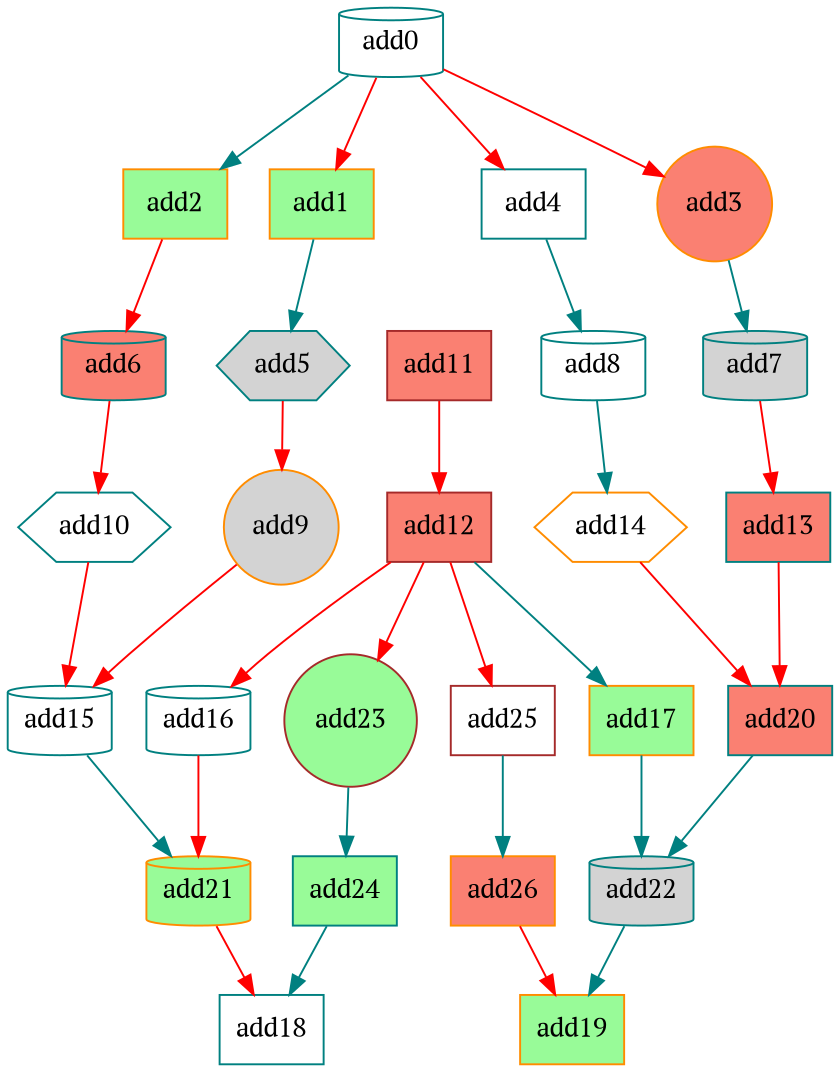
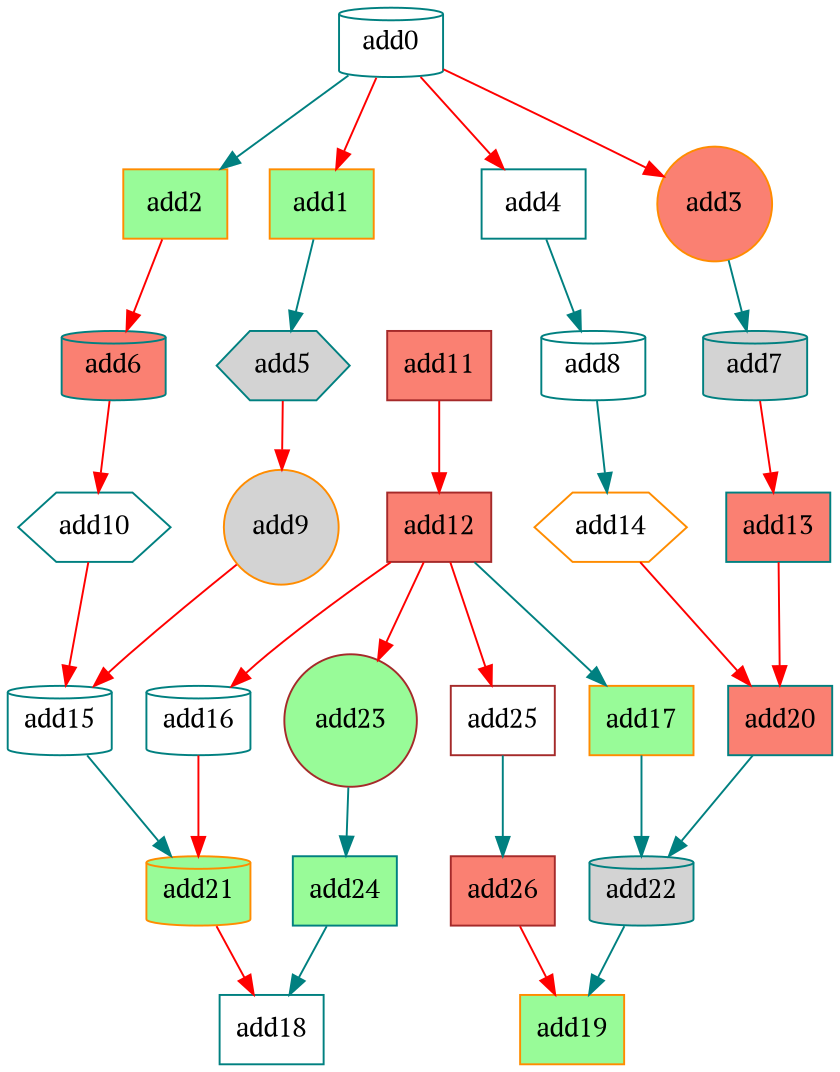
node "add26": color darkorange -> brown
